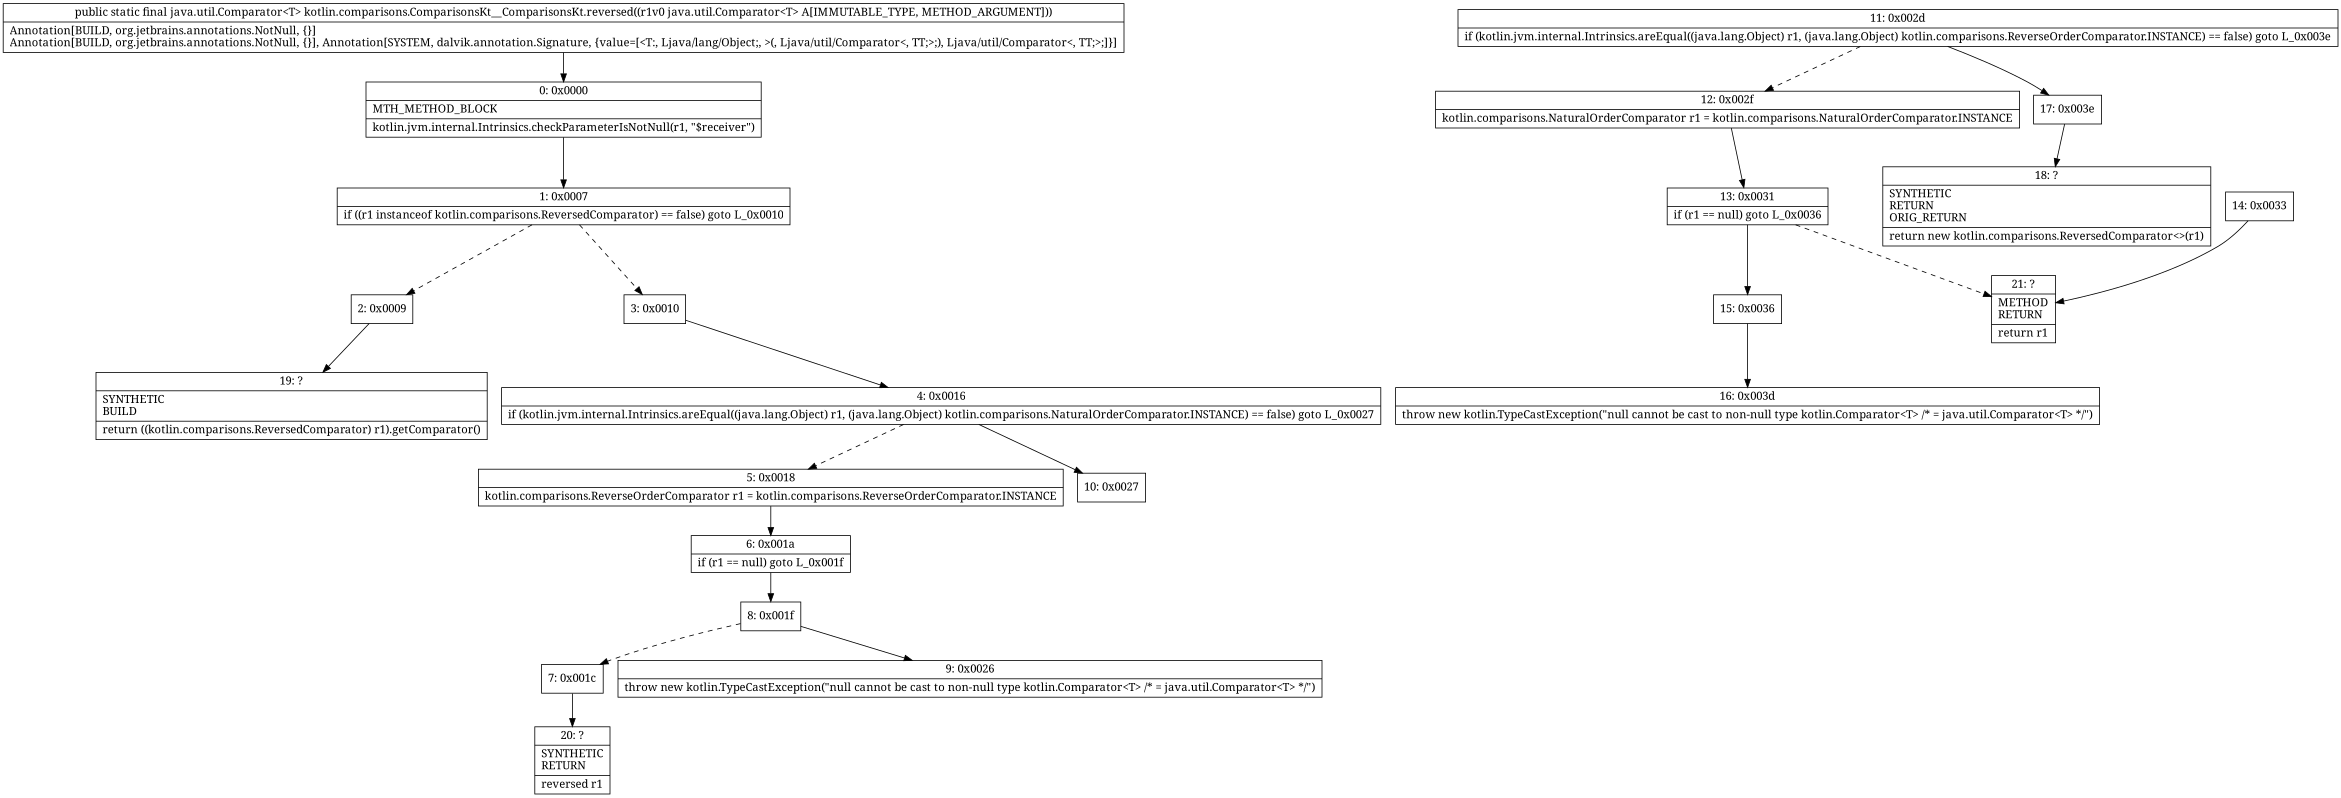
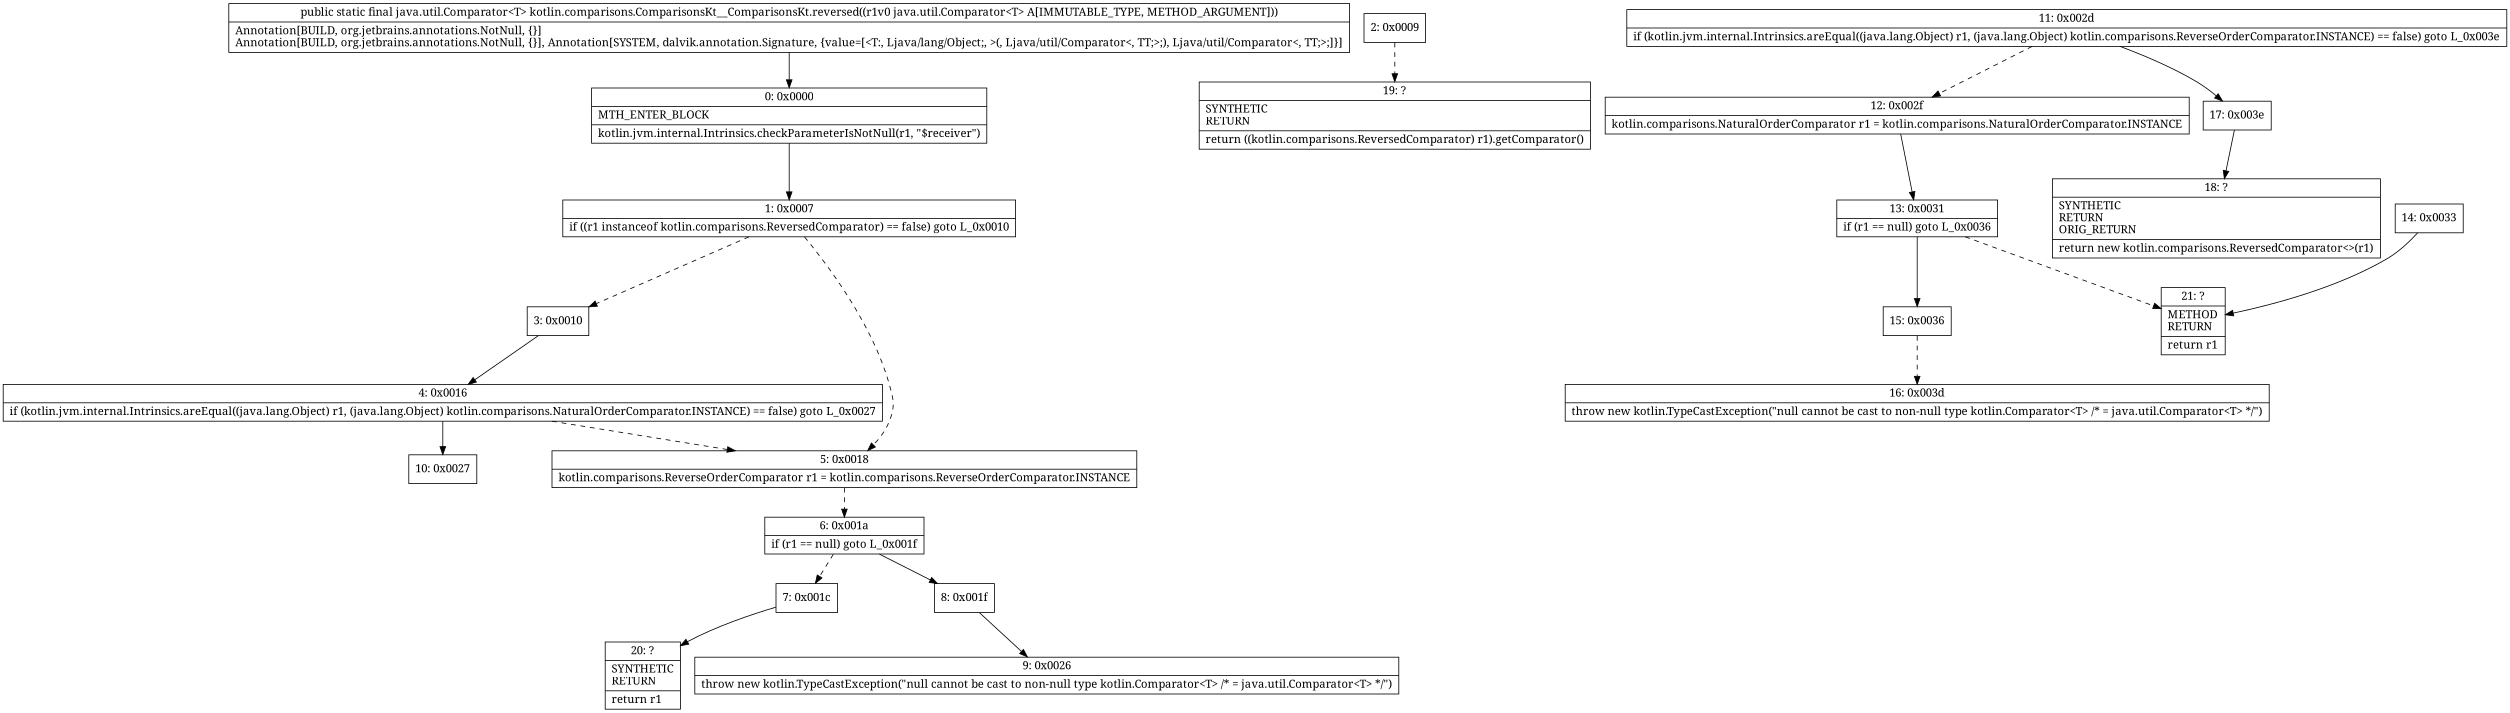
node "0: 0x0000": text "MTH_METHOD_BLOCK" -> "MTH_ENTER_BLOCK"
edge "1: 0x0007" -> "2: 0x0009": now "1: 0x0007" -> "5: 0x0018"
edge "2: 0x0009" -> "19: ?": style solid -> dashed
edge "15: 0x0036" -> "16: 0x003d": style solid -> dashed
node "19: ?": text "BUILD" -> "RETURN"
edge "5: 0x0018" -> "6: 0x001a": style solid -> dashed
edge "8: 0x001f" -> "7: 0x001c": now "6: 0x001a" -> "7: 0x001c"
node "20: ?": text "reversed r1" -> "return r1"
